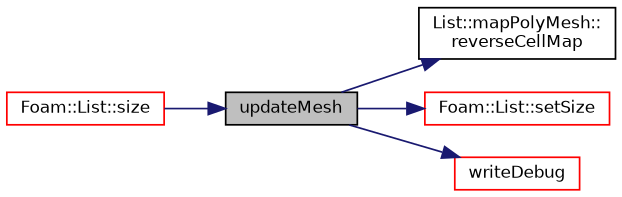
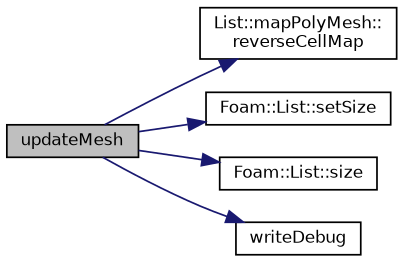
node "Foam::List::size": color red -> black
edge "Foam::List::size" -> "updateMesh": reversed
node "Foam::List::setSize": color red -> black
node "writeDebug": color red -> black
